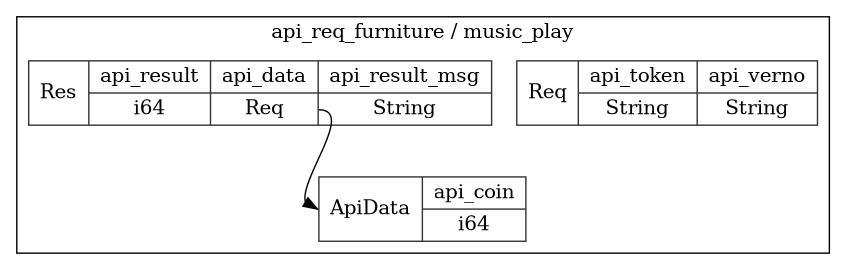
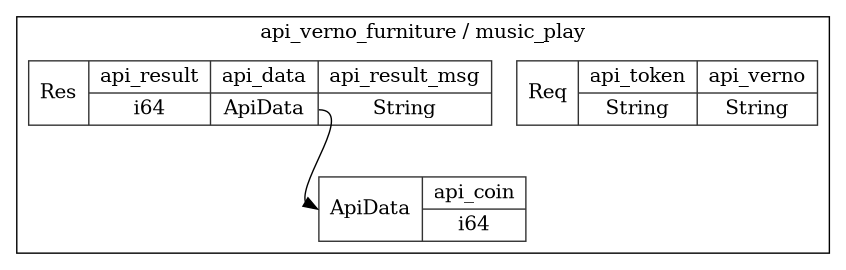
cluster "api_req_furniture / music_play": label "api_req_furniture / music_play" -> "api_verno_furniture / music_play"
node "Res": text "Req" -> "ApiData"
